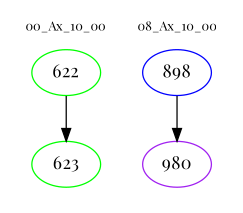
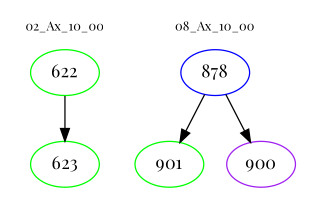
cluster "00_Ax_10_00": label "00_Ax_10_00" -> "02_Ax_10_00"
node "898": label "898" -> "878"
node "901": added
node "980": label "980" -> "900"
